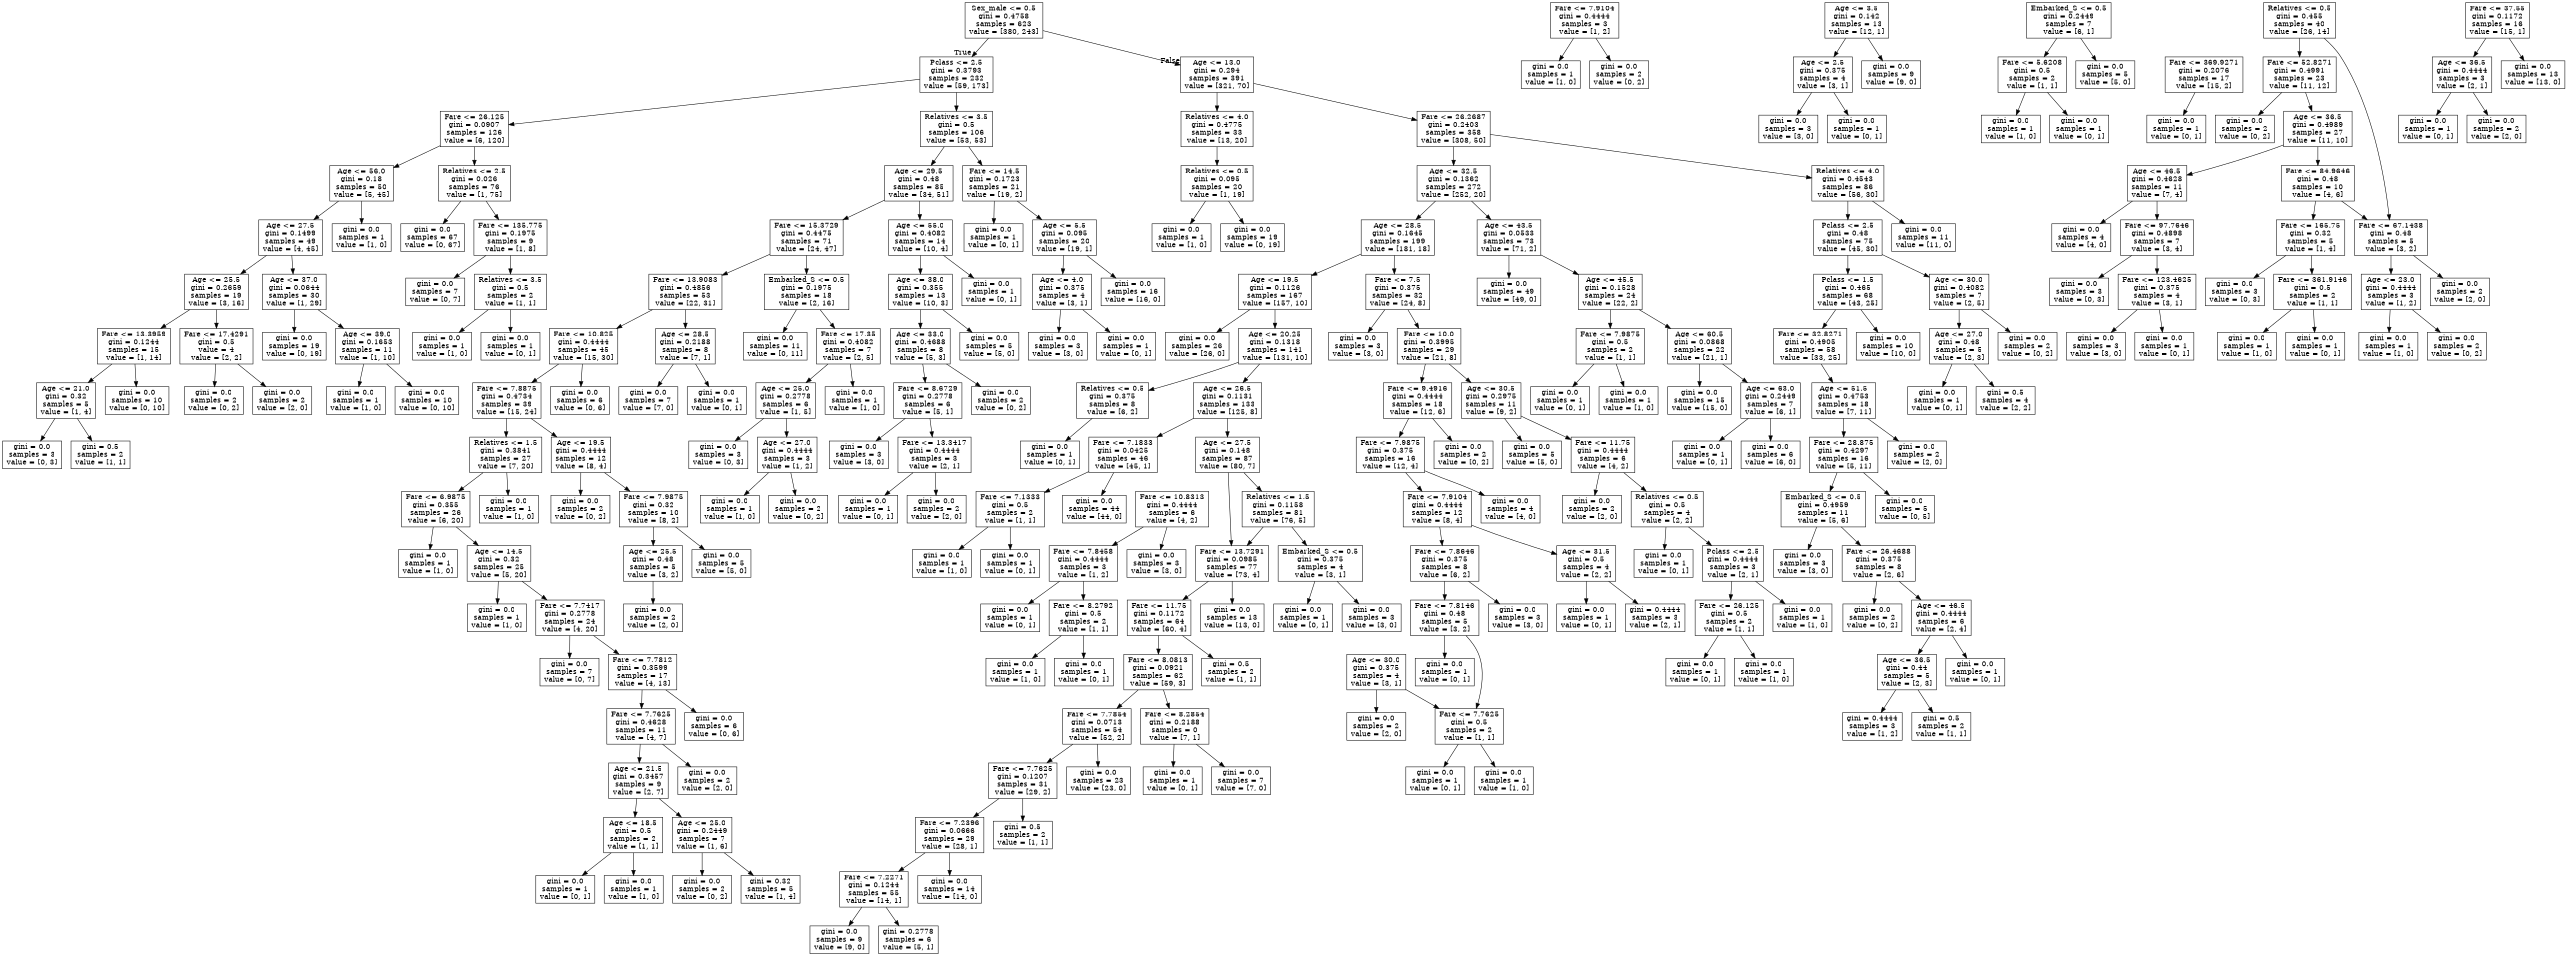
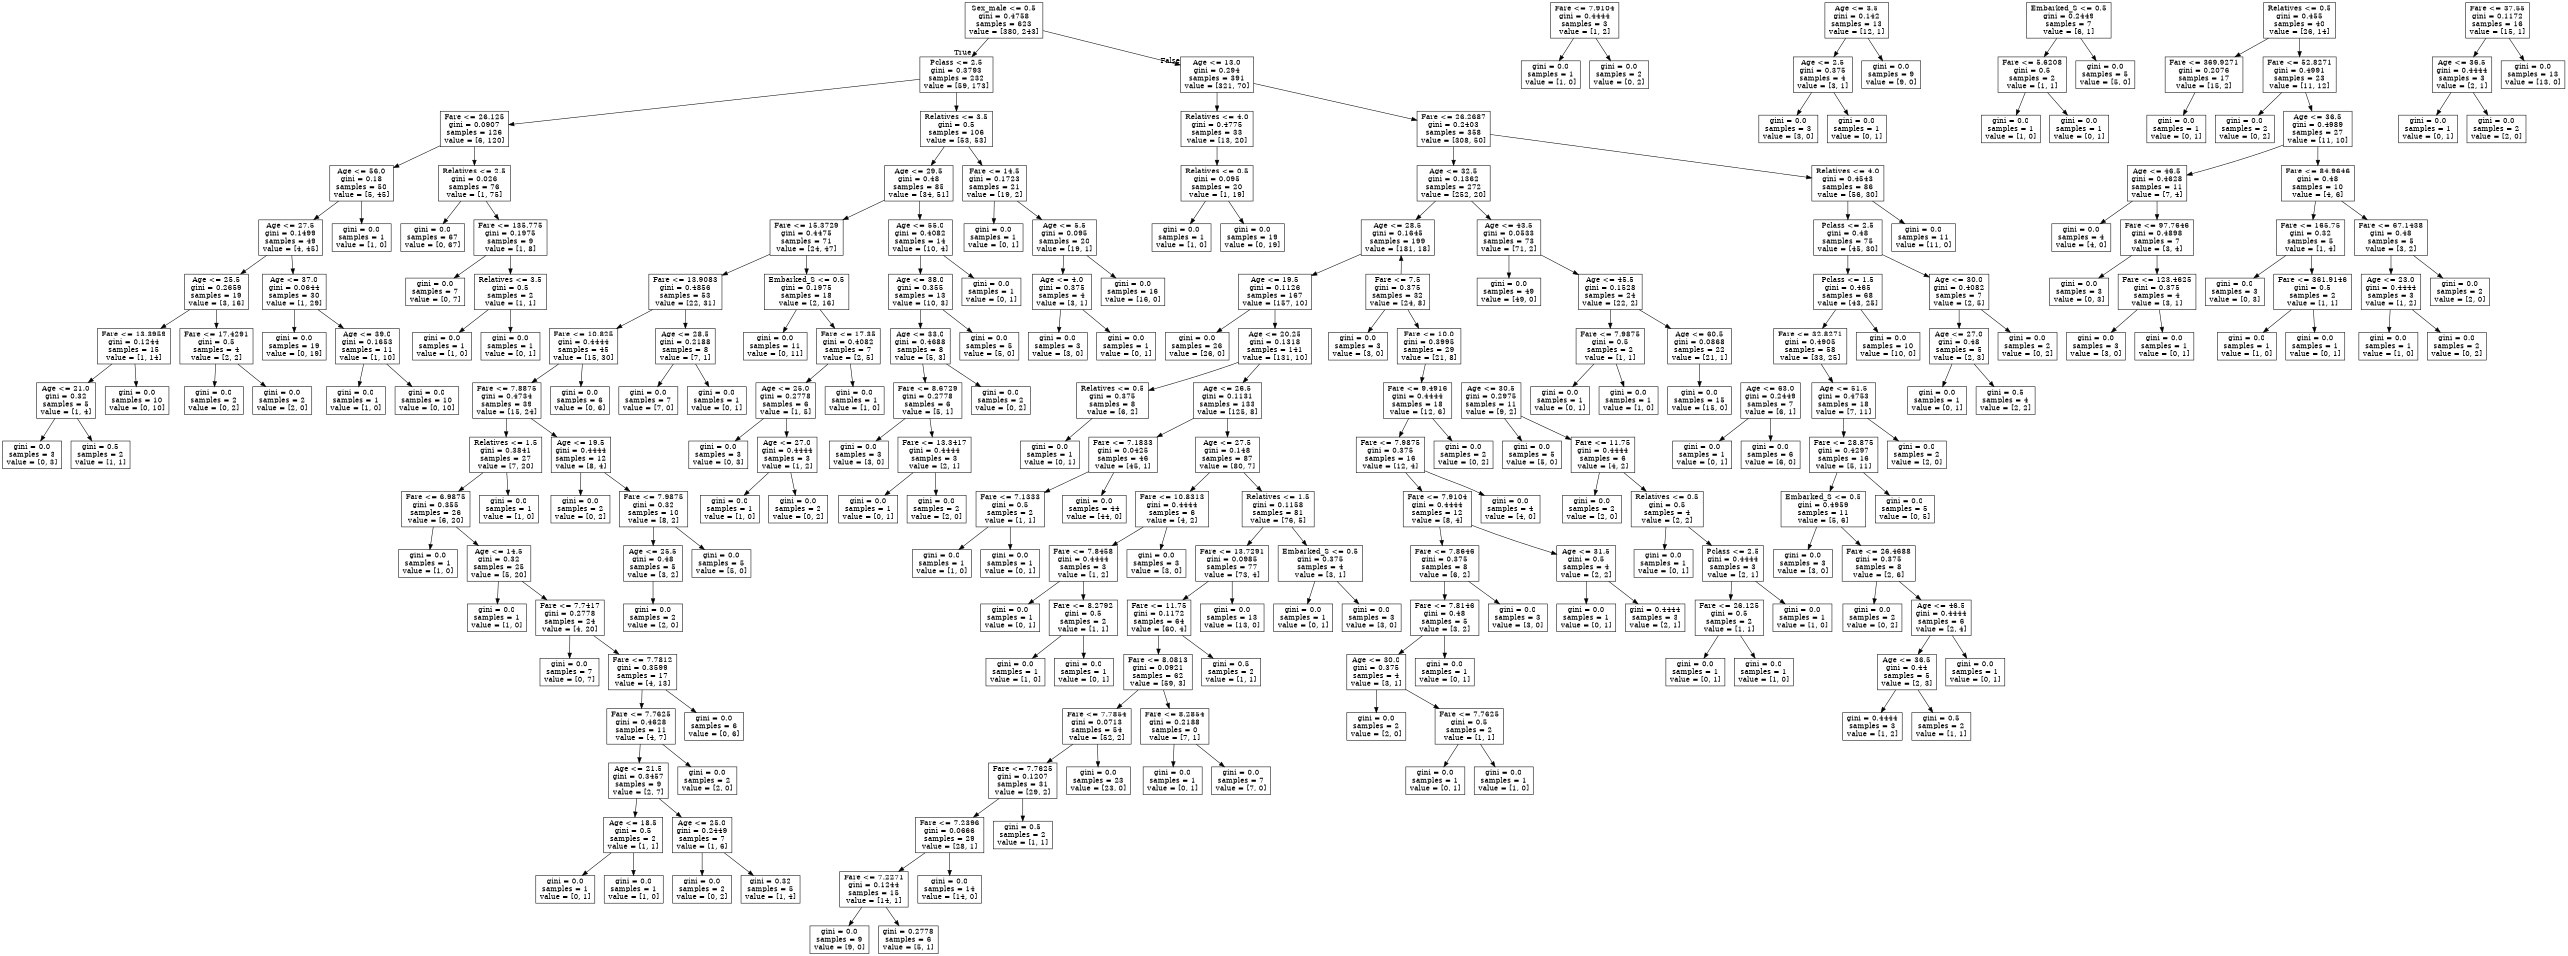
edge "Relatives <= 0.5 gini = 0.455 samples = 40 value = [26, 14]" -> "Fare <= 67.1438 gini = 0.48 samples = 5 value = [3, 2]": now "Relatives <= 0.5 gini = 0.455 samples = 40 value = [26, 14]" -> "Fare <= 369.9271 gini = 0.2076 samples = 17 value = [15, 2]"
edge "Age <= 28.5 gini = 0.1645 samples = 199 value = [181, 18]" -> "Fare <= 7.5 gini = 0.375 samples = 32 value = [24, 8]": reversed
node "Fare <= 17.4291 gini = 0.5 value = 4 value = [2, 2]": label "Fare <= 17.4291 gini = 0.5 value = 4 value = [2, 2]" -> "Fare <= 17.4291 gini = 0.5 samples = 4 value = [2, 2]"
edge "Fare <= 10.0 gini = 0.3995 samples = 29 value = [21, 8]" -> "Age <= 30.5 gini = 0.2975 samples = 11 value = [9, 2]": removed
edge "Age <= 60.5 gini = 0.0868 samples = 22 value = [21, 1]" -> "Age <= 63.0 gini = 0.2449 samples = 7 value = [6, 1]": removed
edge "Age <= 27.5 gini = 0.148 samples = 87 value = [80, 7]" -> "Fare <= 13.7291 gini = 0.0985 samples = 77 value = [73, 4]": now "Age <= 27.5 gini = 0.148 samples = 87 value = [80, 7]" -> "Fare <= 10.8313 gini = 0.4444 samples = 6 value = [4, 2]"
edge "Fare <= 7.8146 gini = 0.48 samples = 5 value = [3, 2]" -> "Fare <= 7.7625 gini = 0.5 samples = 2 value = [1, 1]": now "Fare <= 7.8146 gini = 0.48 samples = 5 value = [3, 2]" -> "Age <= 30.0 gini = 0.375 samples = 4 value = [3, 1]"
node "Fare <= 7.2271 gini = 0.1244 samples = 55 value = [14, 1]": label "Fare <= 7.2271 gini = 0.1244 samples = 55 value = [14, 1]" -> "Fare <= 7.2271 gini = 0.1244 samples = 15 value = [14, 1]"
